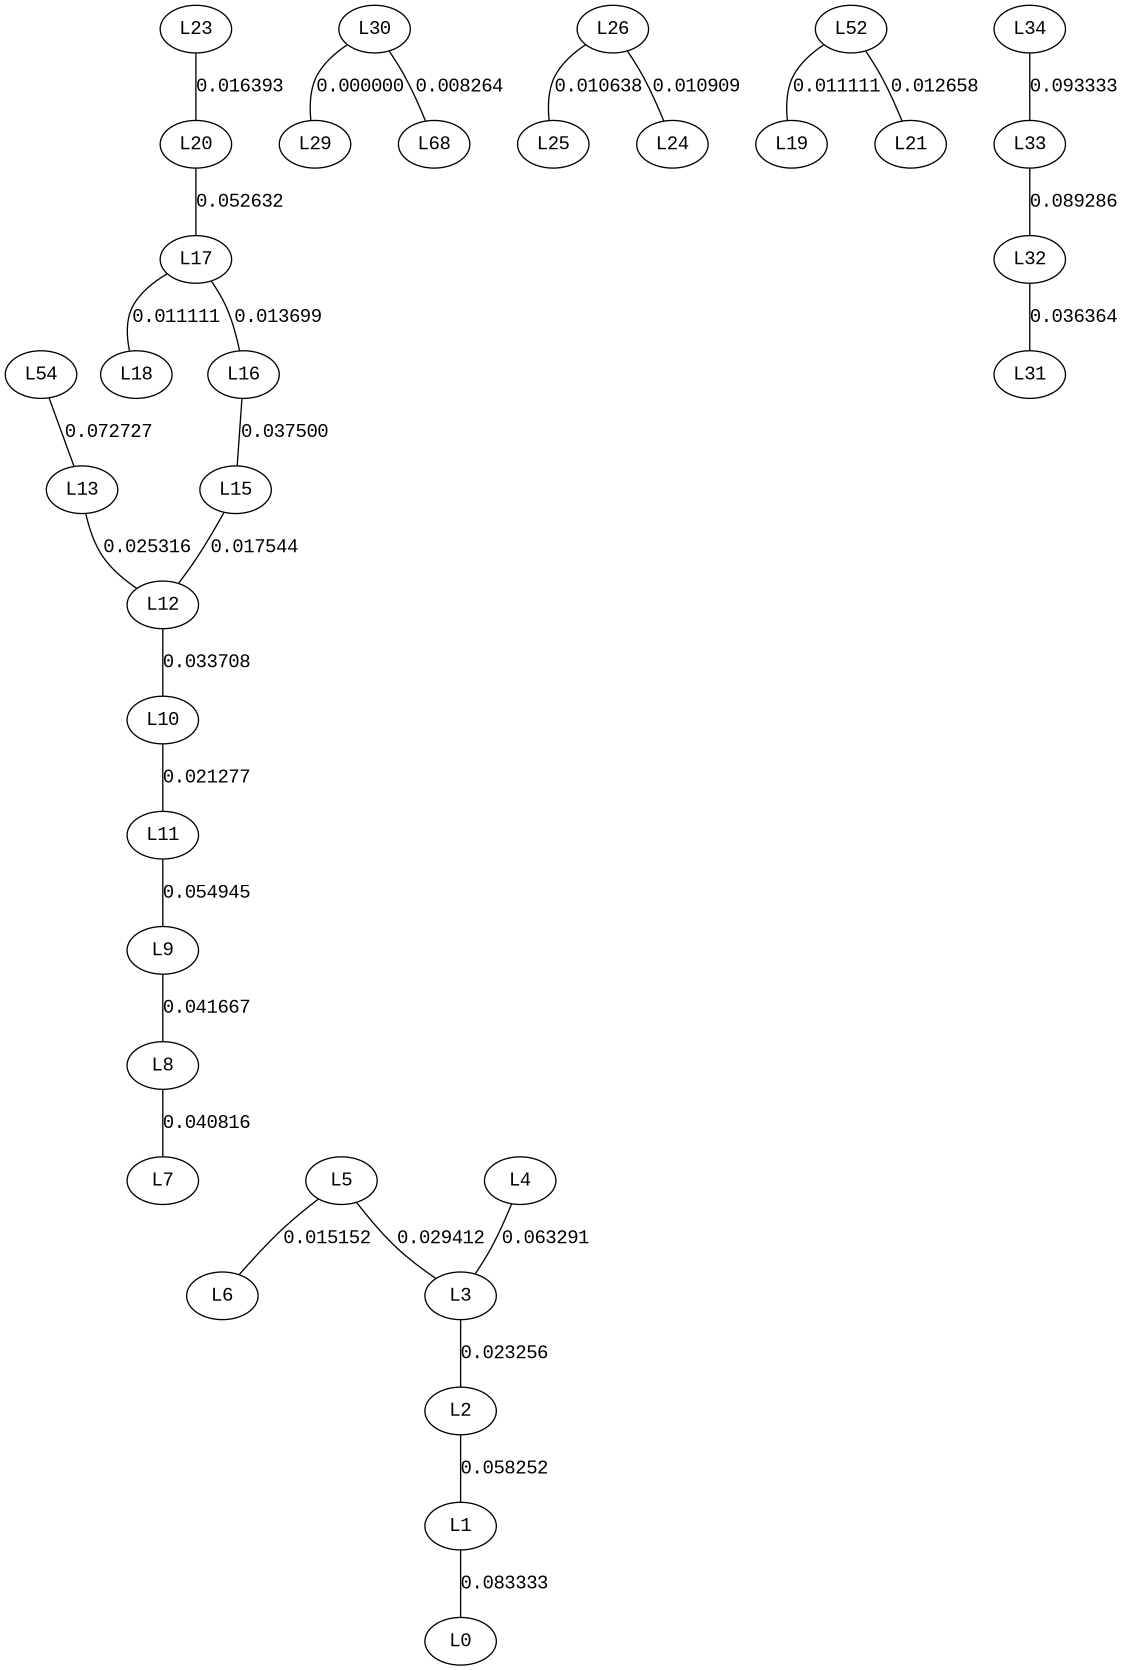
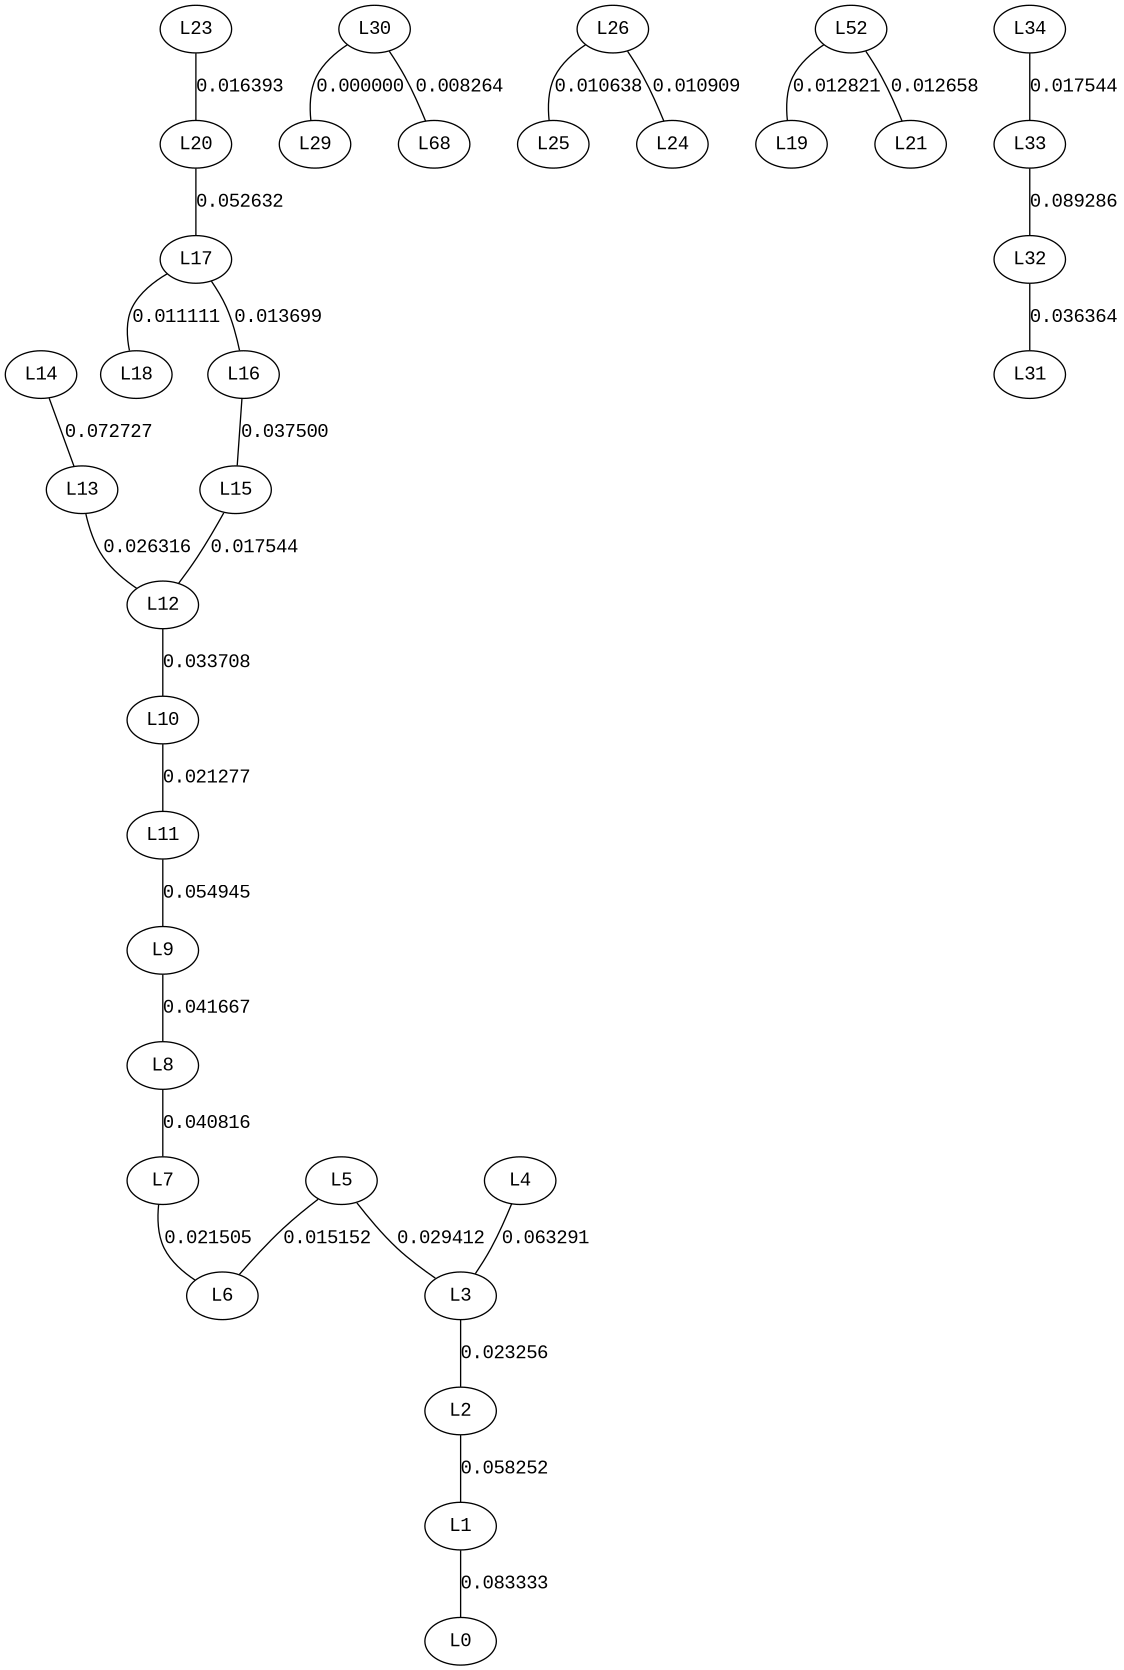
edge "L52" -- "L19": label "0.011111" -> "0.012821"
edge "L34" -- "L33": label "0.093333" -> "0.017544"
node "L54": label "L54" -> "L14"
edge "L13" -- "L12": label "0.025316" -> "0.026316"
edge "L7" -- "L6": added, label "0.021505"
